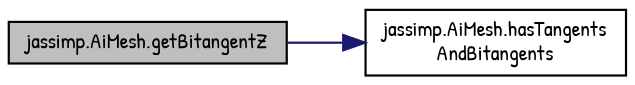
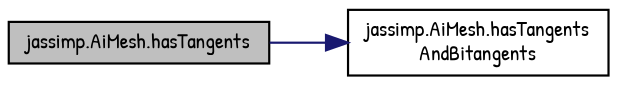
node "jassimp.AiMesh.getBitangentZ": label "jassimp.AiMesh.getBitangentZ" -> "jassimp.AiMesh.hasTangents"
